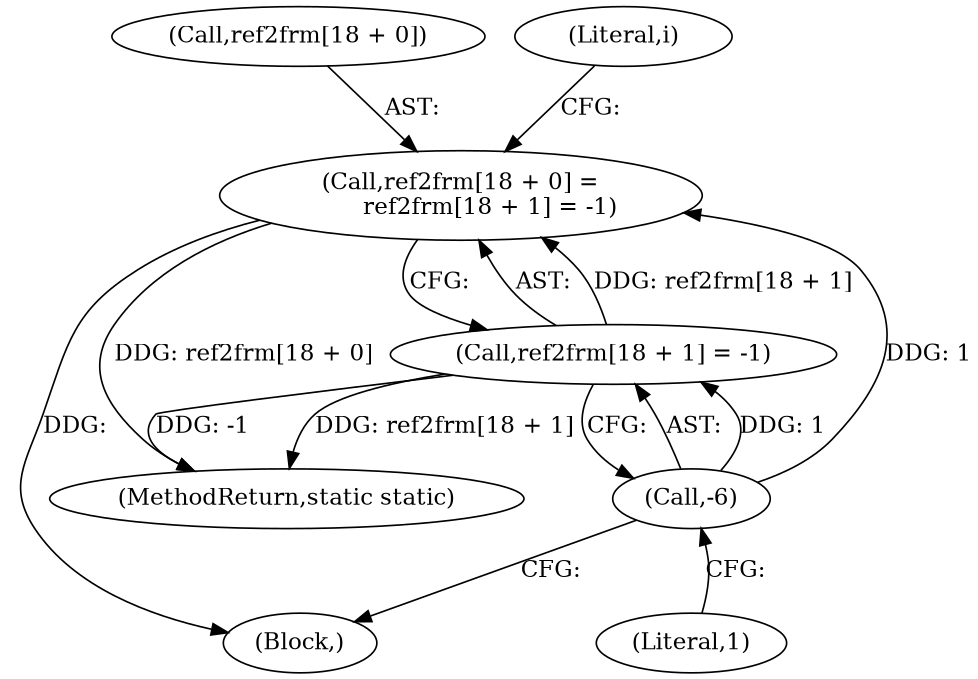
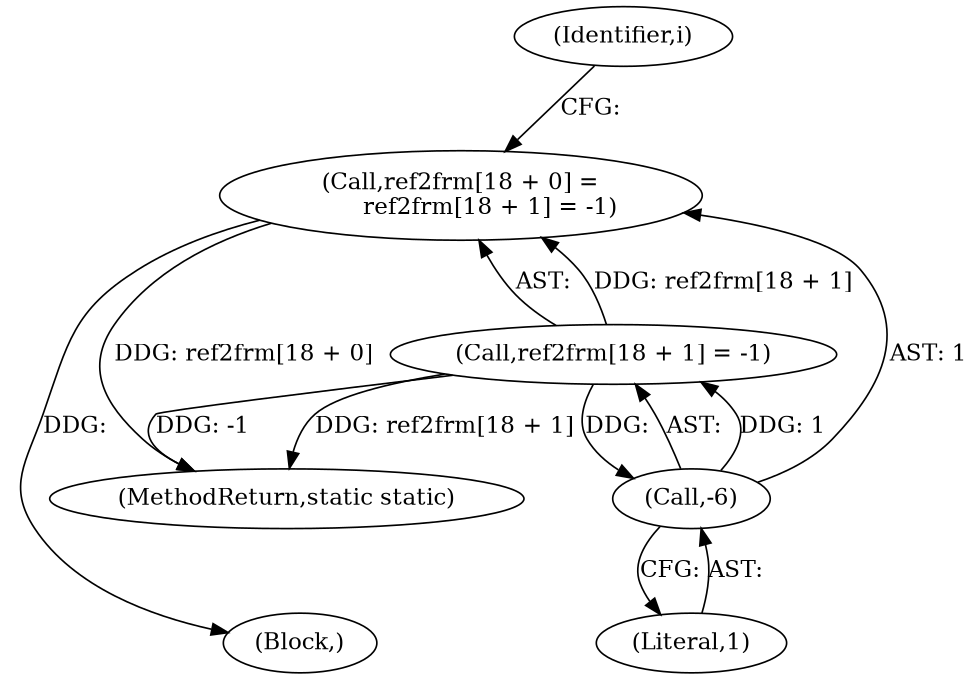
node "(Call,ref2frm[18 + 0])": removed
node "(Literal,i)": label "(Literal,i)" -> "(Identifier,i)"
edge "(Call,ref2frm[18 + 0] = ref2frm[18 + 1] = -1)" -> "(Call,ref2frm[18 + 1] = -1)": removed, label "CFG:"
edge "(Call,-6)" -> "(Call,ref2frm[18 + 0] = ref2frm[18 + 1] = -1)": label "DDG: 1" -> "AST: 1"
edge "(Call,ref2frm[18 + 1] = -1)" -> "(Call,-6)": label "CFG: " -> "DDG: "
edge "(Call,-6)" -> "(Block,)": now "(Call,-6)" -> "(Literal,1)"
edge "(Literal,1)" -> "(Call,-6)": label "CFG: " -> "AST: "
